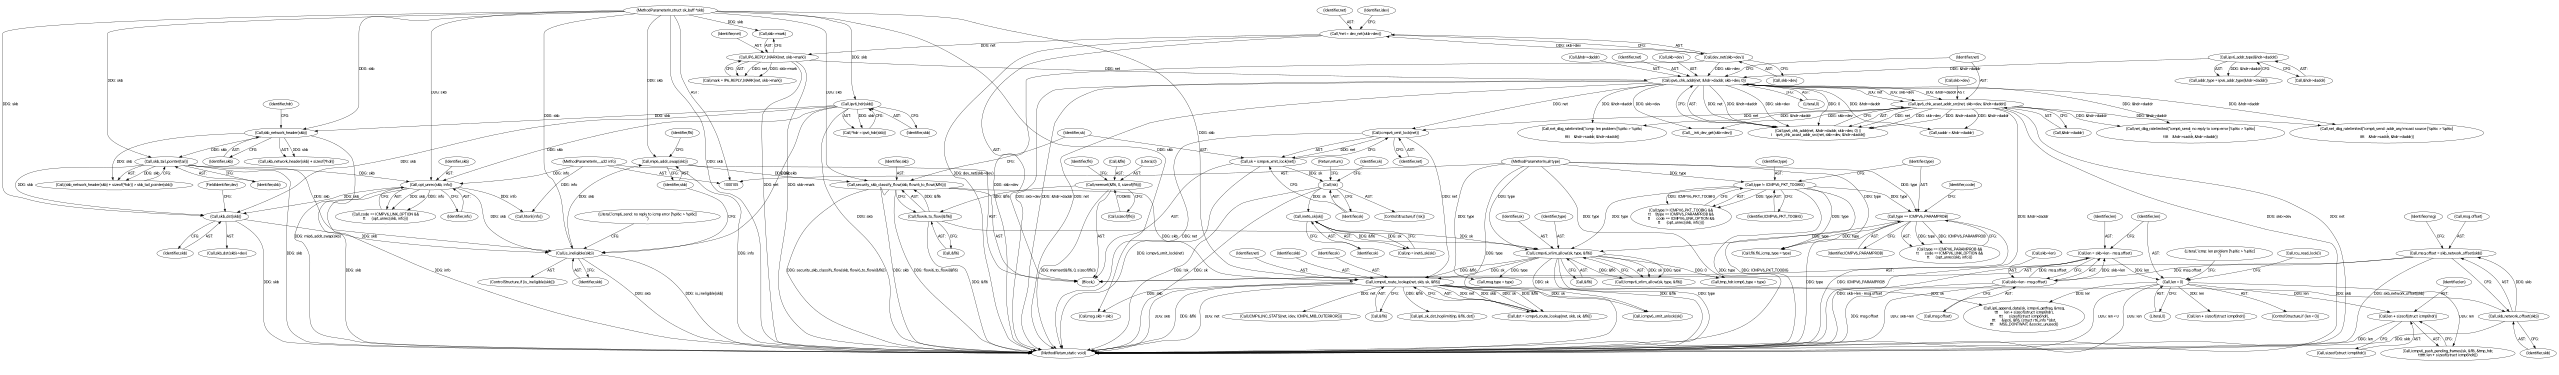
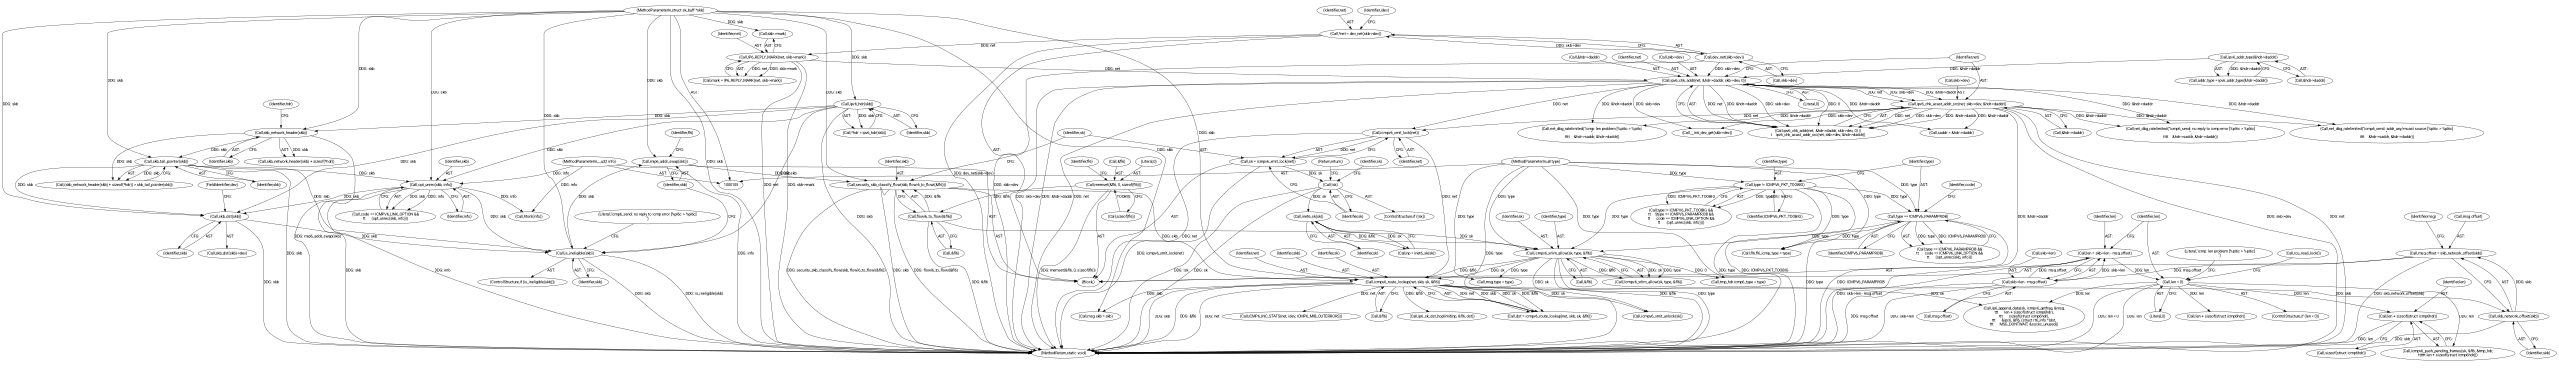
node "(Call,skb_tail_pointer(tail))": label "(Call,skb_tail_pointer(tail))" -> "(Call,skb_tail_pointer(skb))"
edge "(Identifier,ICMPV6_PKT_TOOBIG)" -> "(Call,type != ICMPV6_PKT_TOOBIG)": label "AST: " -> "DDG: len"
